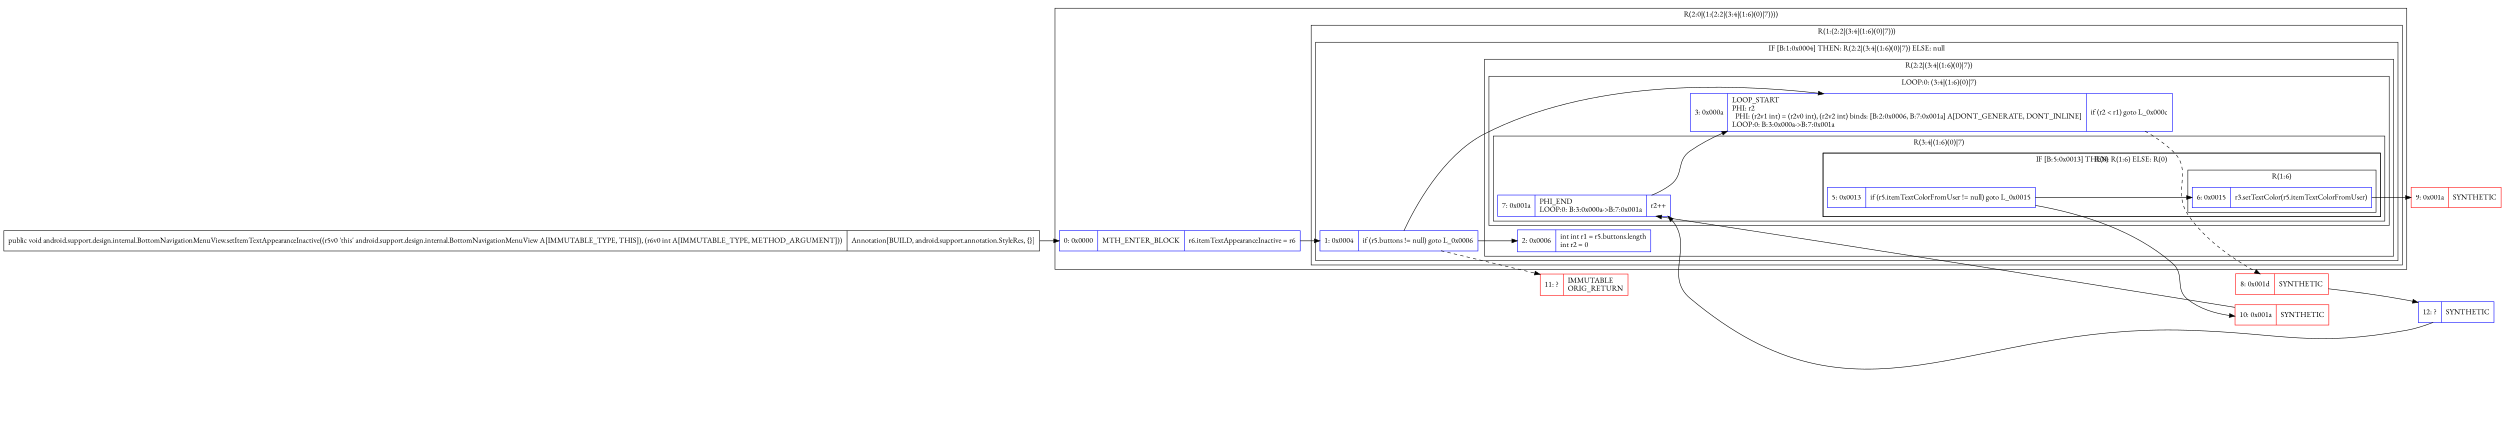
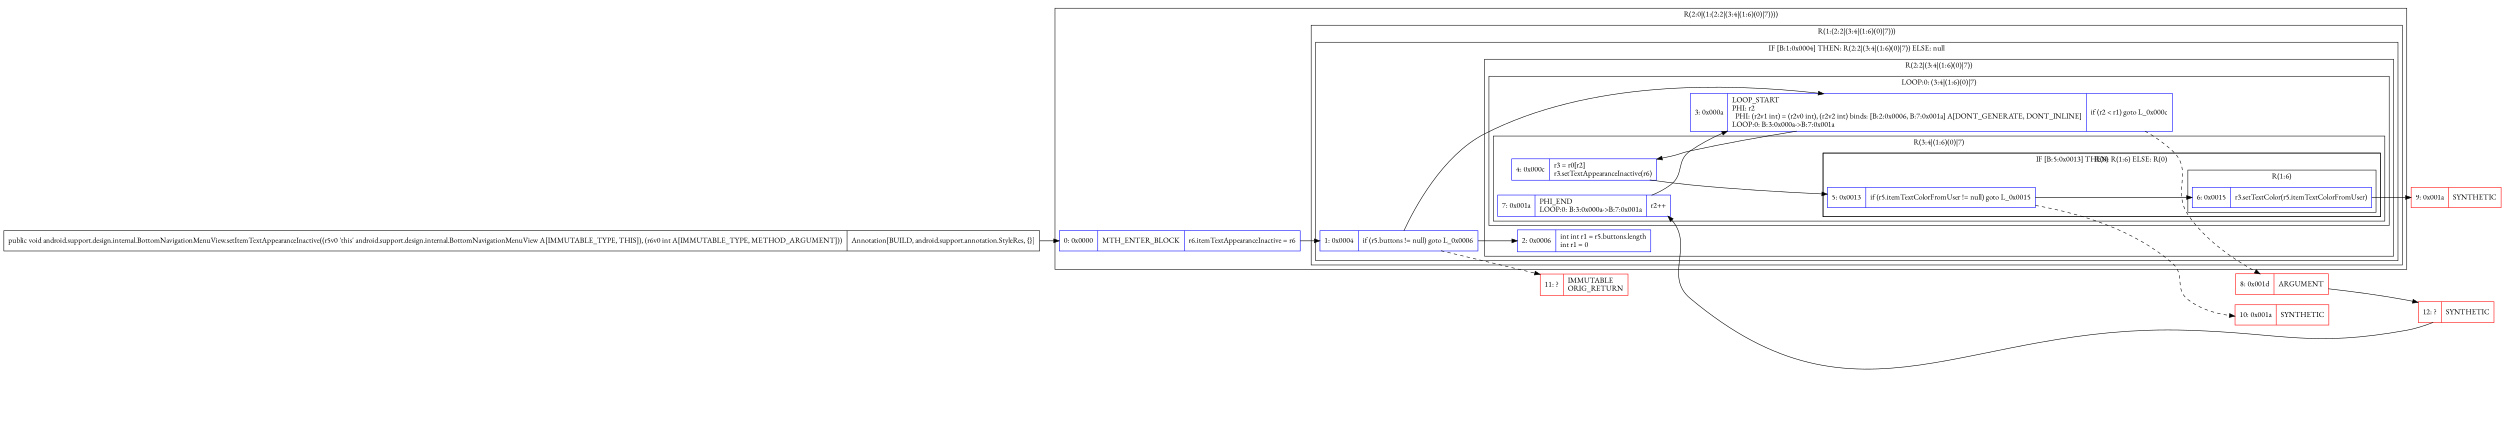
node "4: 0x000c": added
edge "5: 0x0013" -> "10: 0x001a": style solid -> dashed
node "2: 0x0006": text "int r2 = 0" -> "int r1 = 0"
edge "10: 0x001a" -> "7: 0x001a": removed
node "8: 0x001d": text "SYNTHETIC" -> "ARGUMENT"
node "12: ?": color blue -> red
